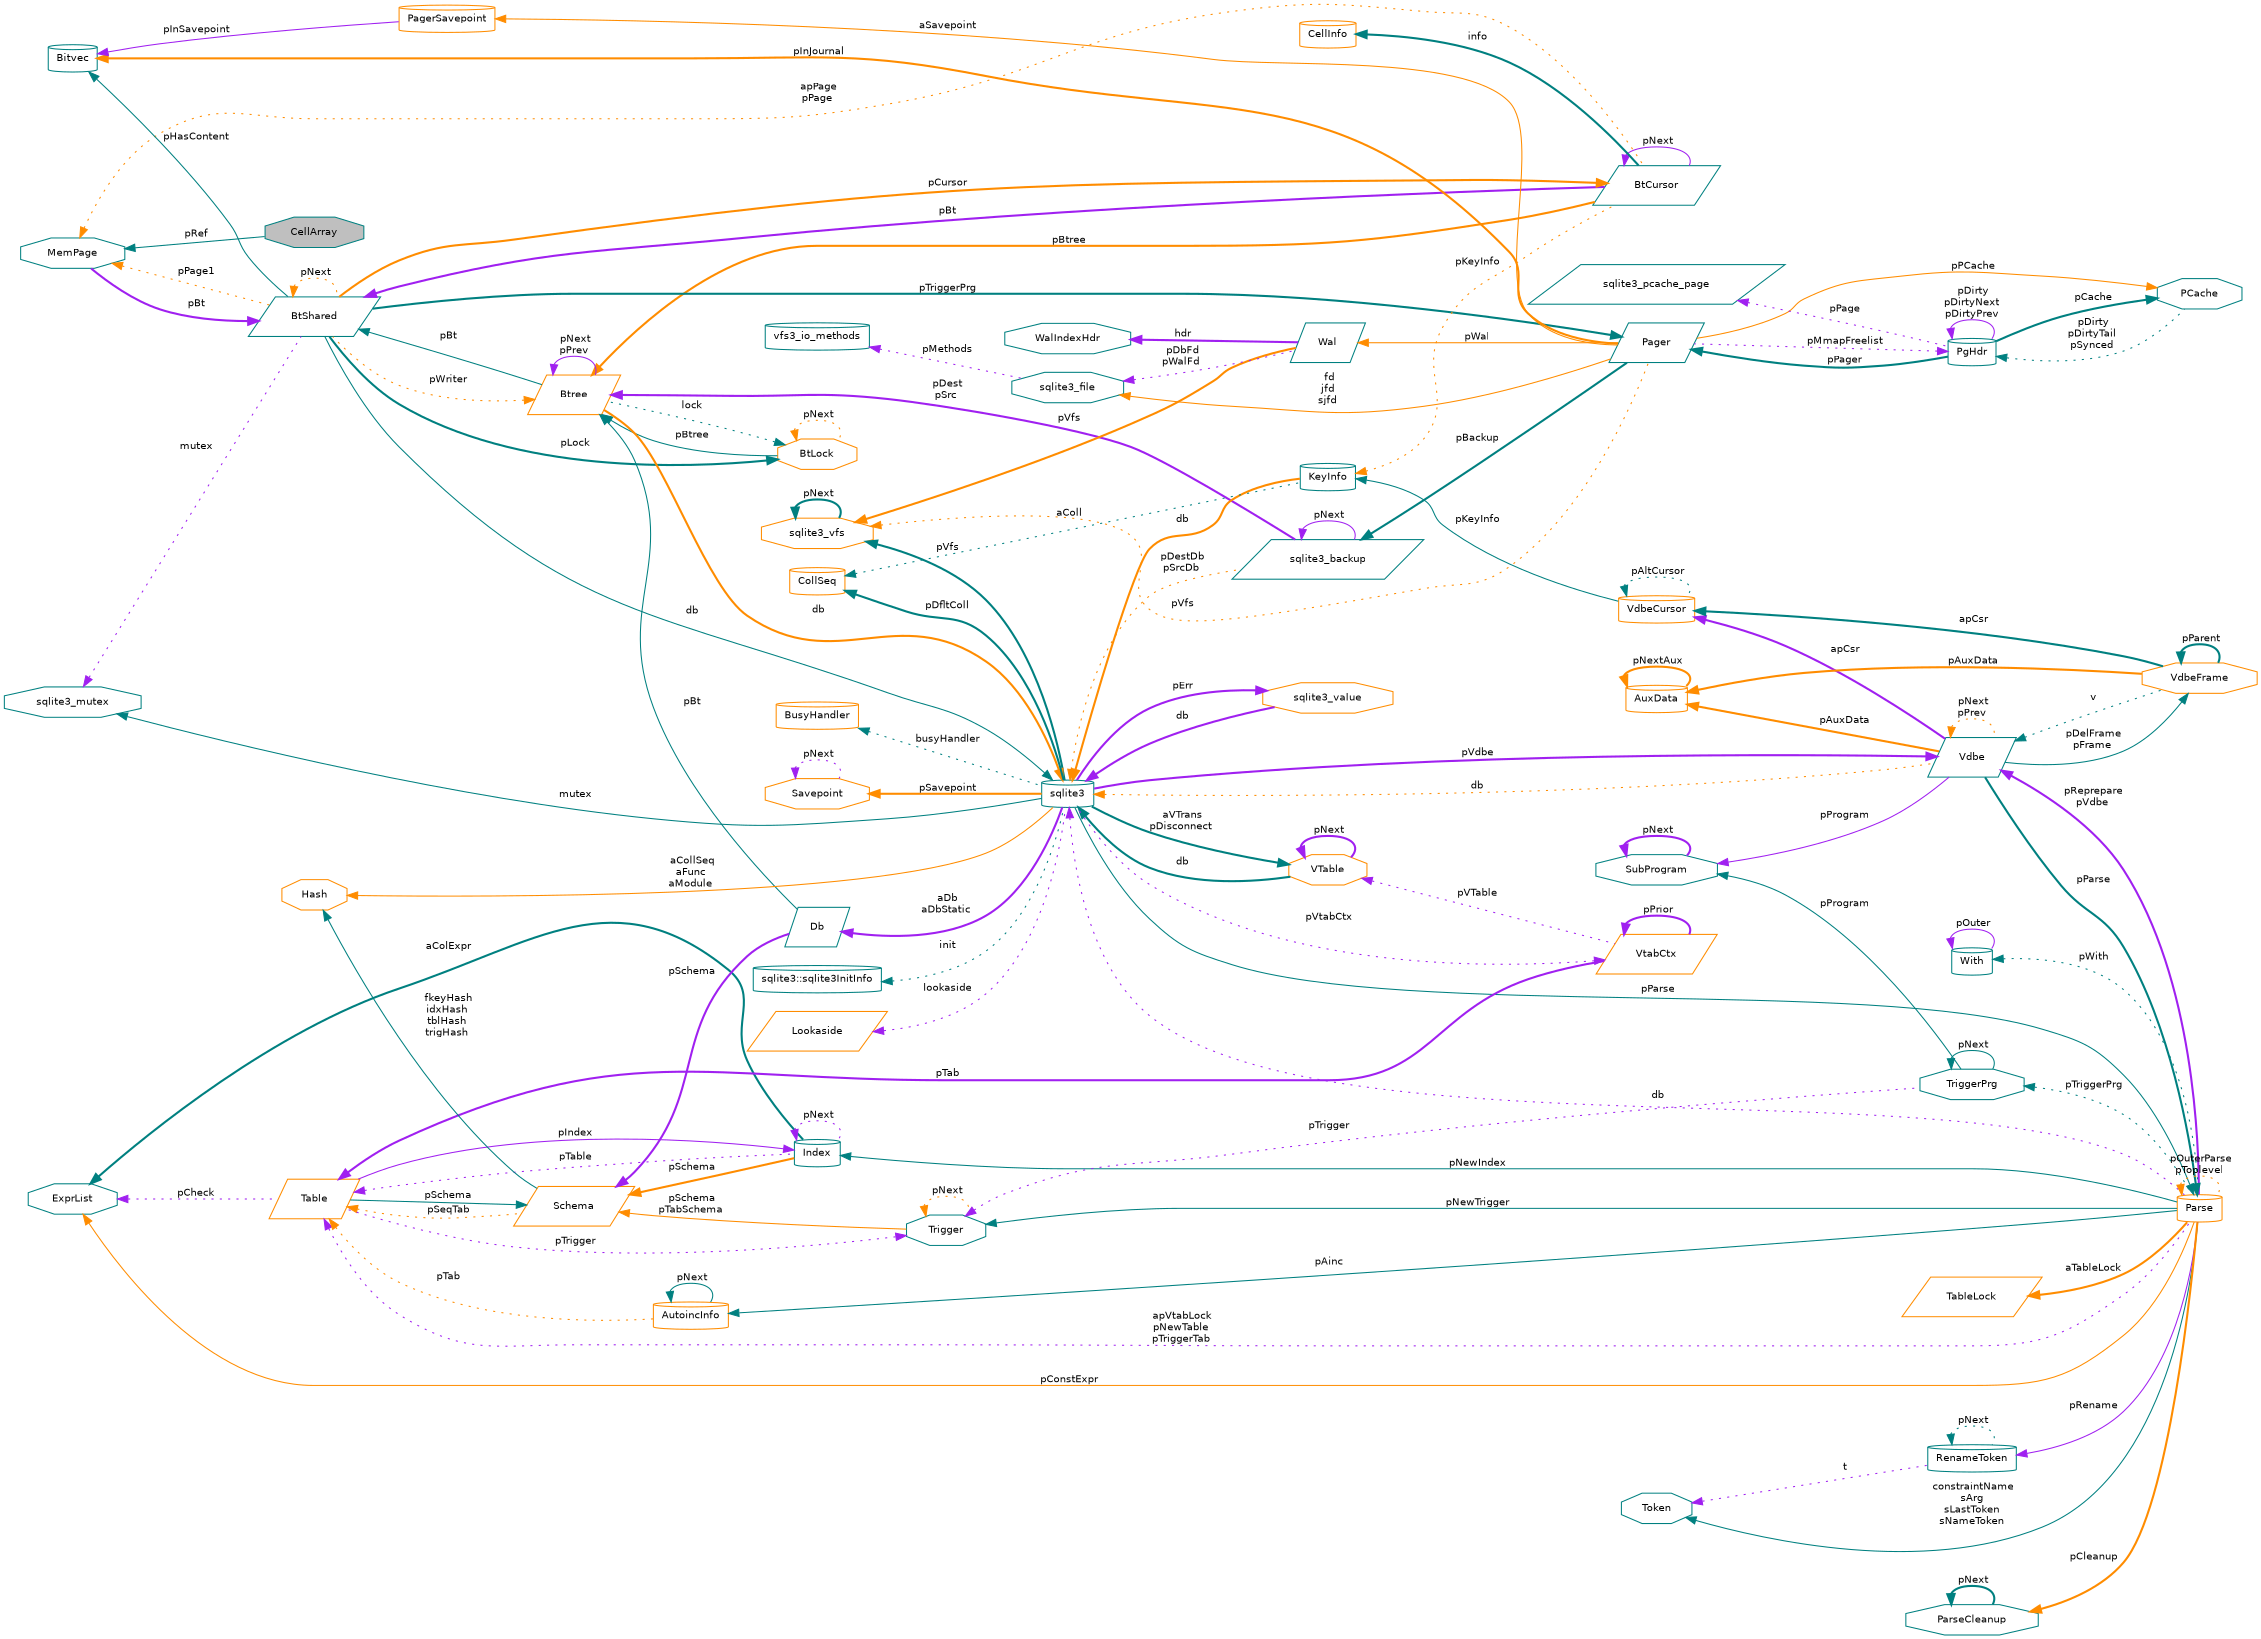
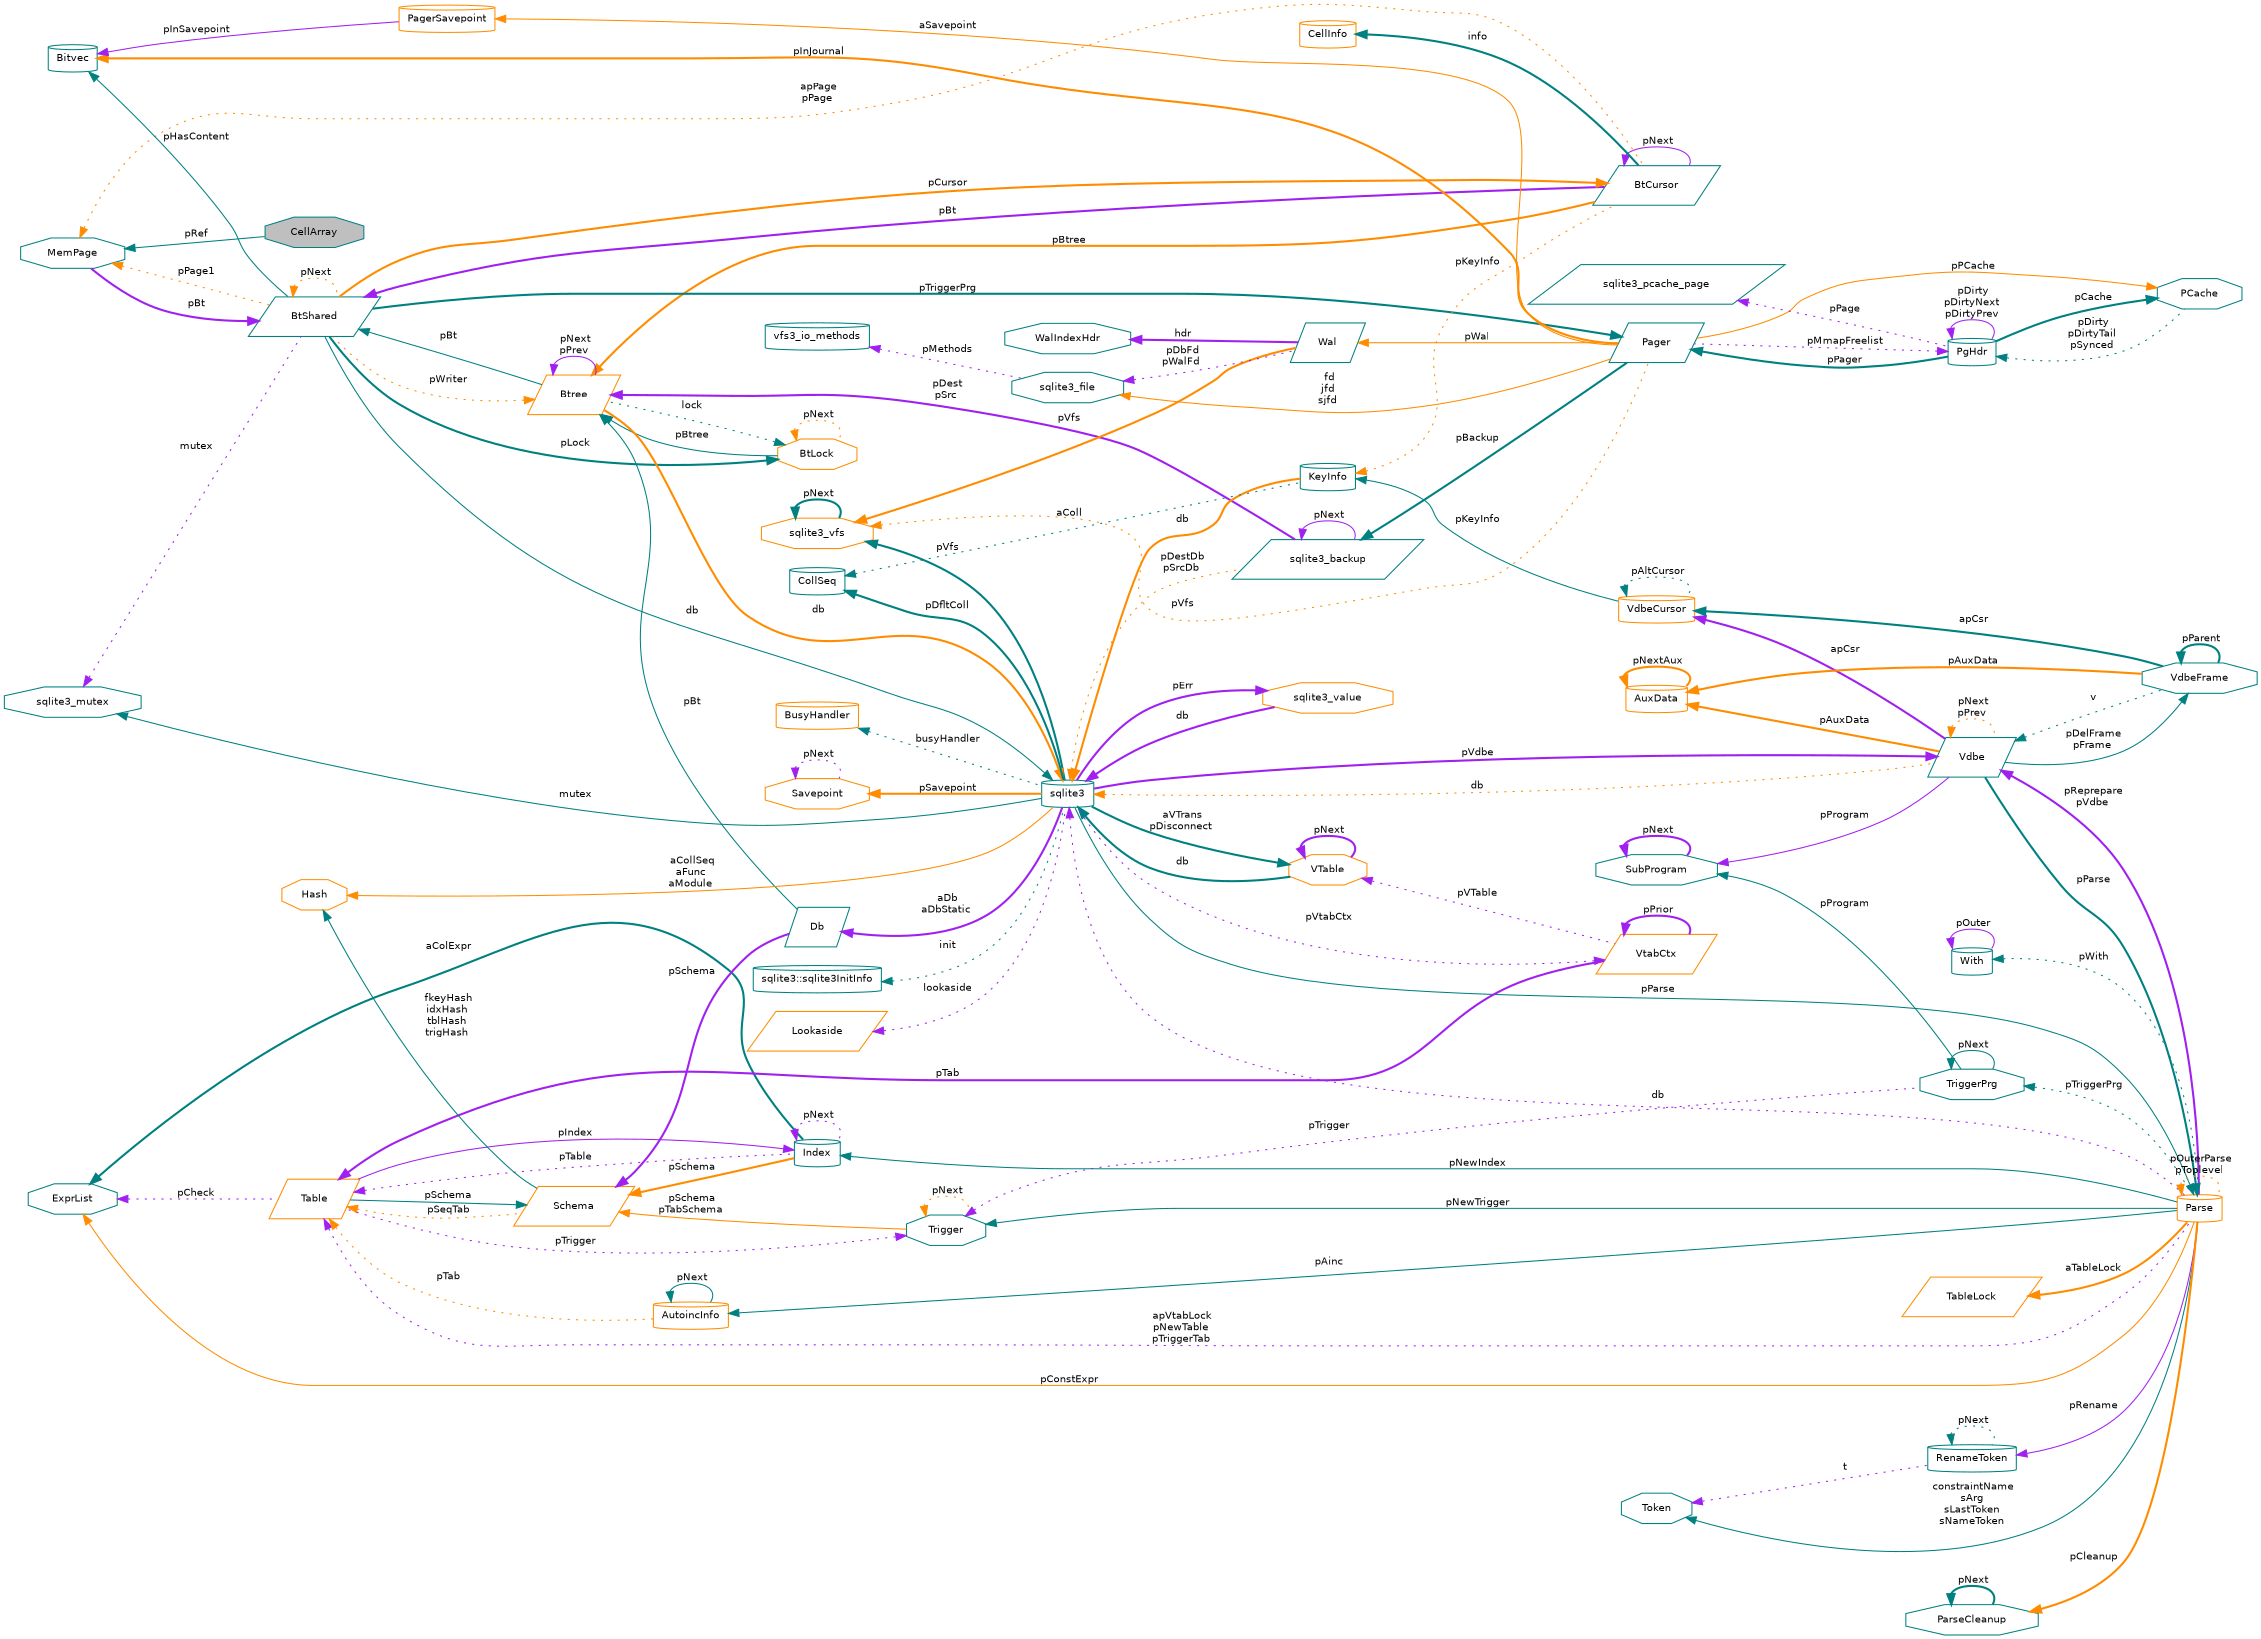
node "CollSeq": color darkorange -> teal
node "VdbeFrame": color darkorange -> teal
